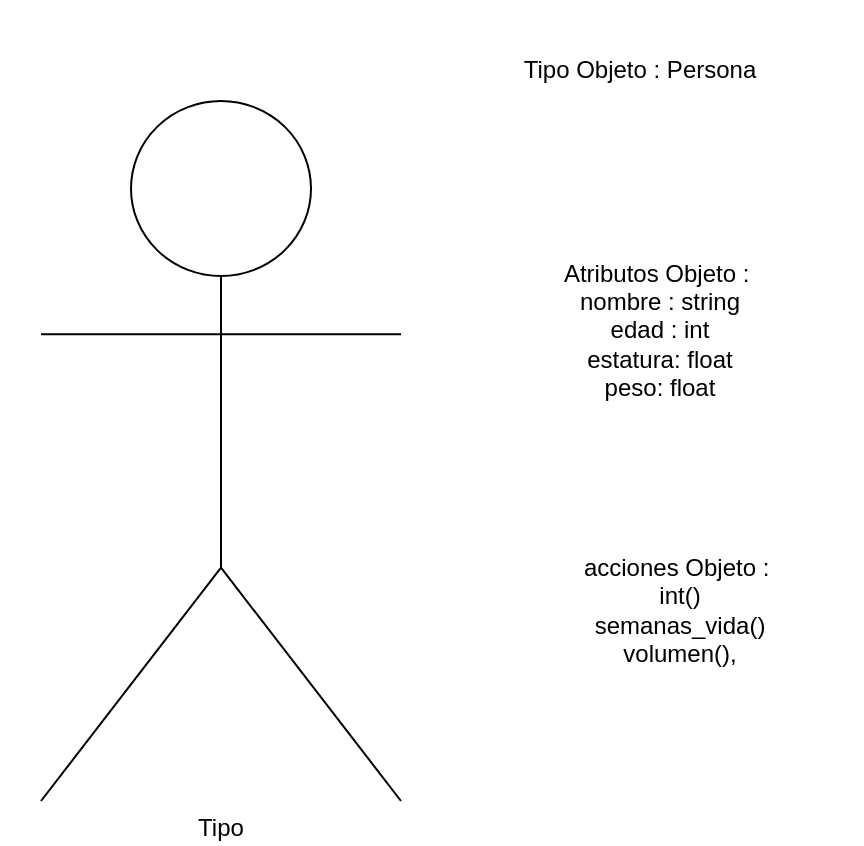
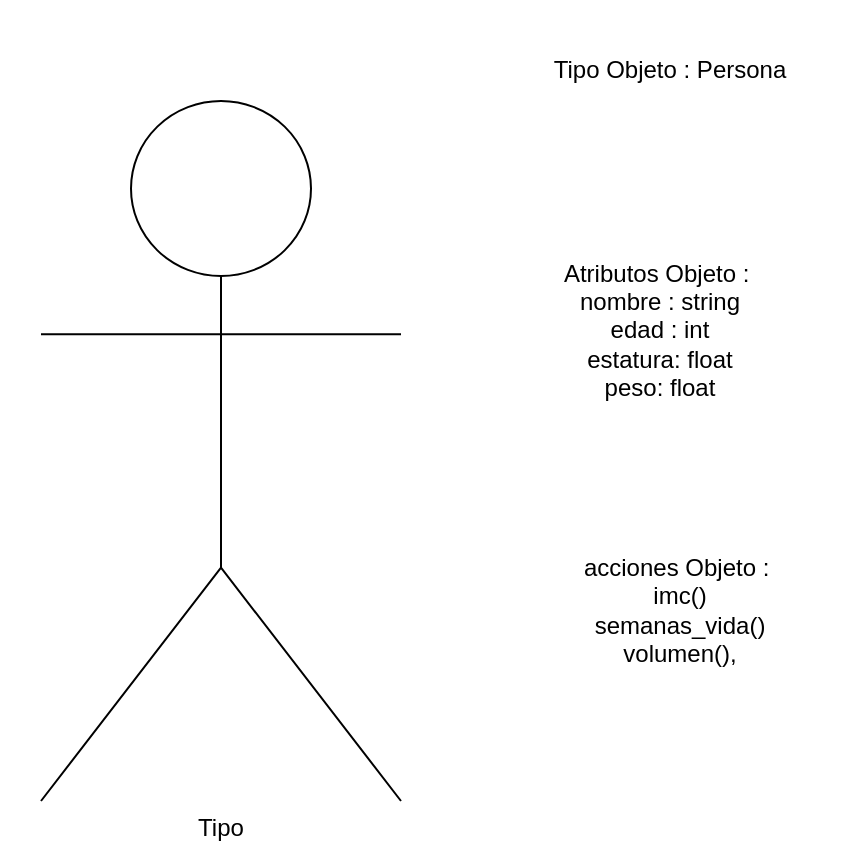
node "Tipo Objeto : Persona": moved (641, 71) -> (671, 71)
node "acciones Objeto : int() semanas_vida() volumen(),": label "acciones Objeto : int() semanas_vida() volumen()," -> "acciones Objeto : imc() semanas_vida() volumen(),"
